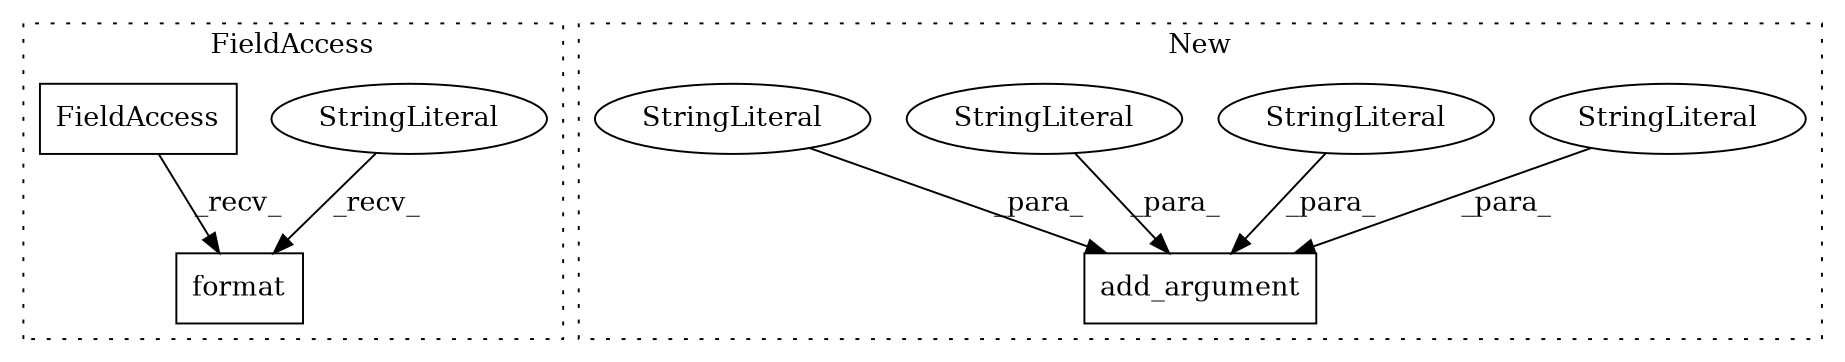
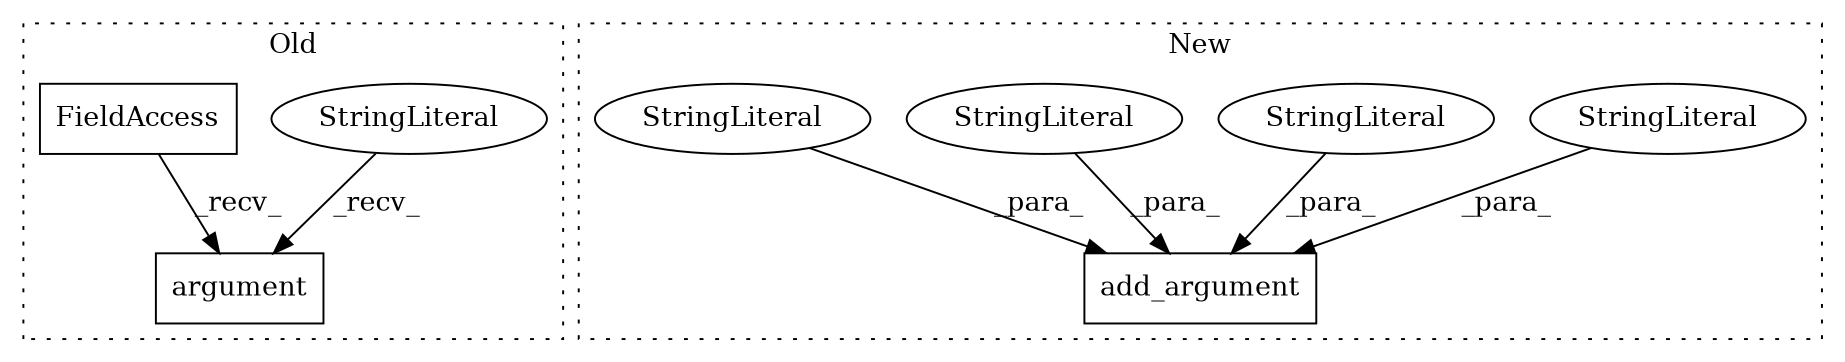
cluster "FieldAccess": label "FieldAccess" -> "Old"
node "format": label "format" -> "argument"
